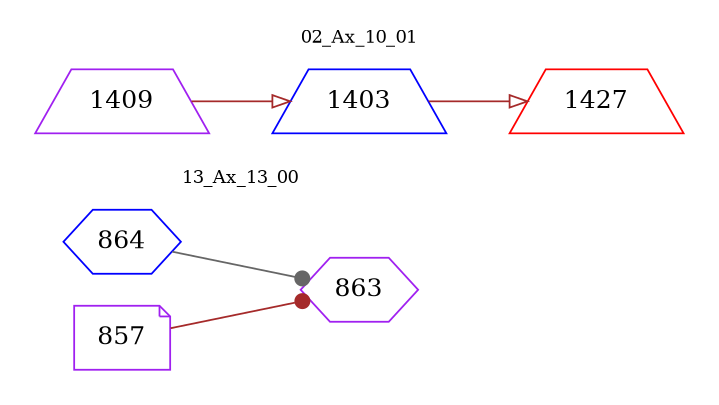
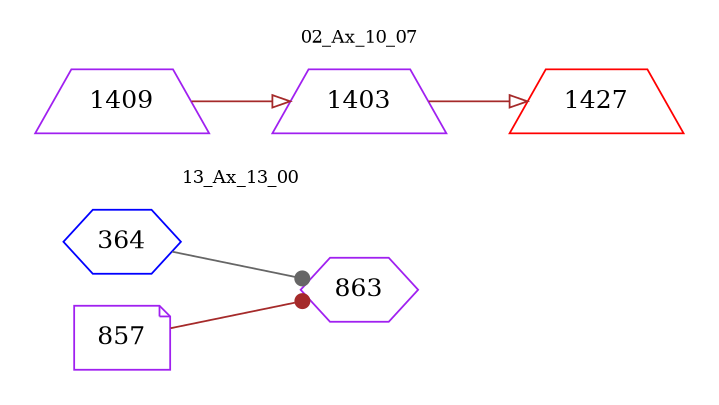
cluster "02_Ax_10_01": label "02_Ax_10_01" -> "02_Ax_10_07"
node "1403": color blue -> purple
node "864": label "864" -> "364"
